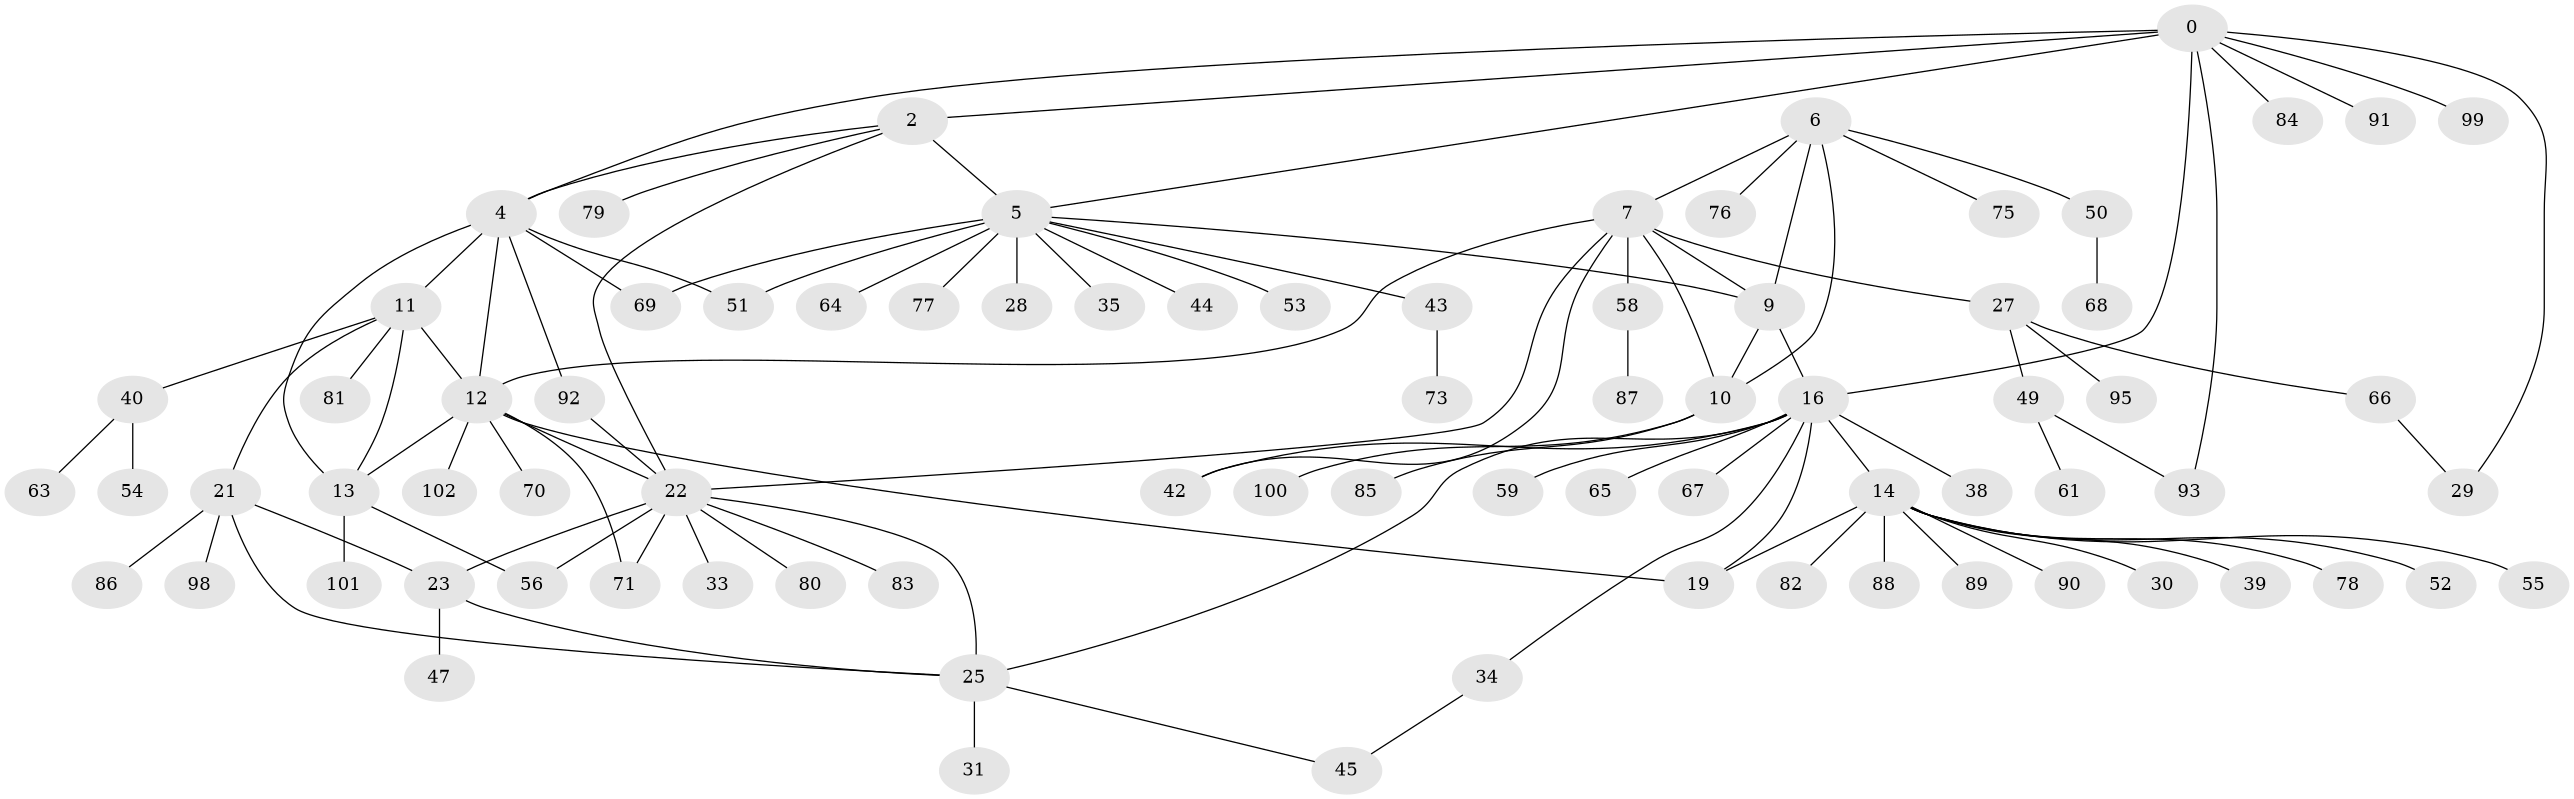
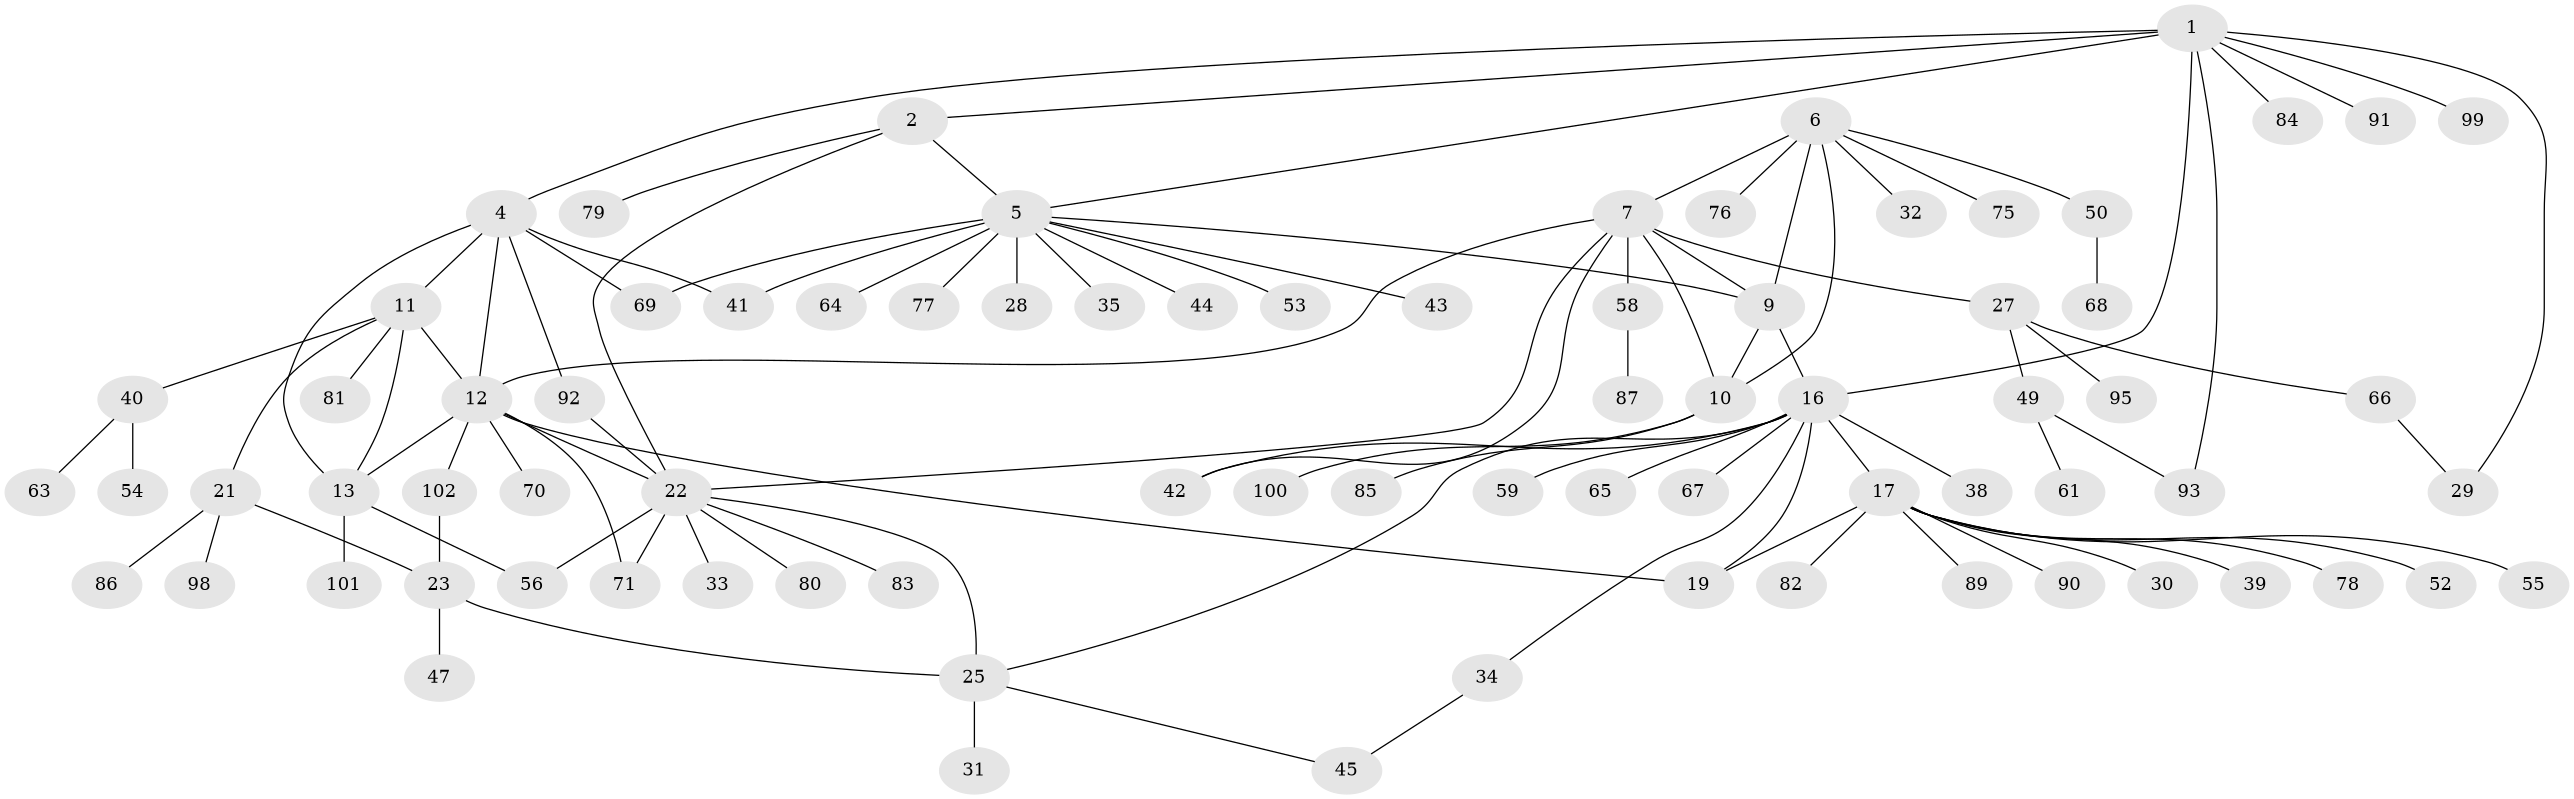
node "0": label "0" -> "1"
edge "2" -- "4": removed
node "32": added
node "51": label "51" -> "41"
node "73": removed
node "14": label "14" -> "17"
edge "22" -- "23": now "102" -- "23"
node "88": removed
edge "21" -- "25": removed
